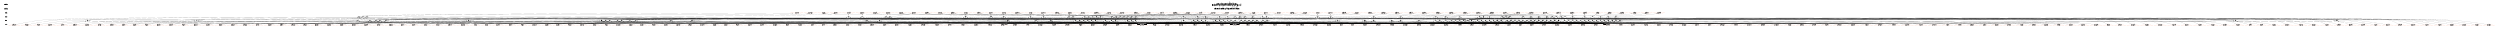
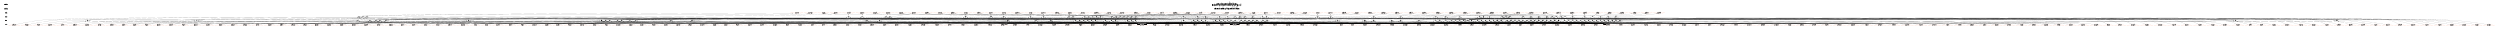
node "pv160_23_": removed
